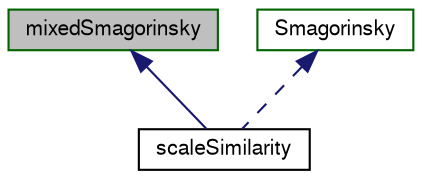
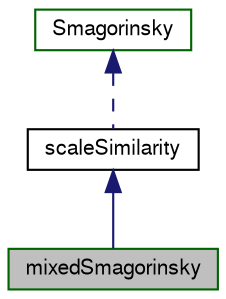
edge "scaleSimilarity" -> "mixedSmagorinsky": reversed
